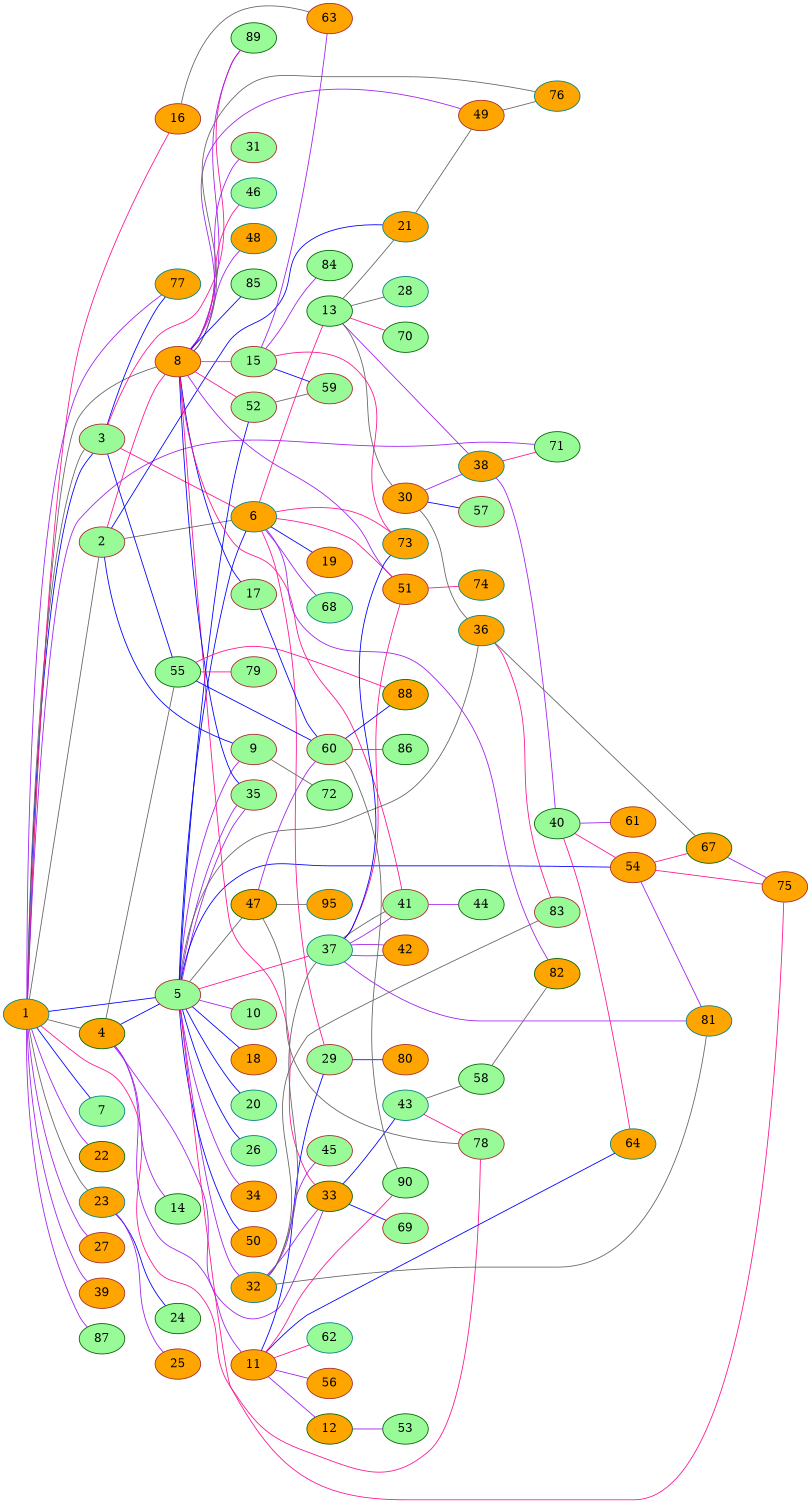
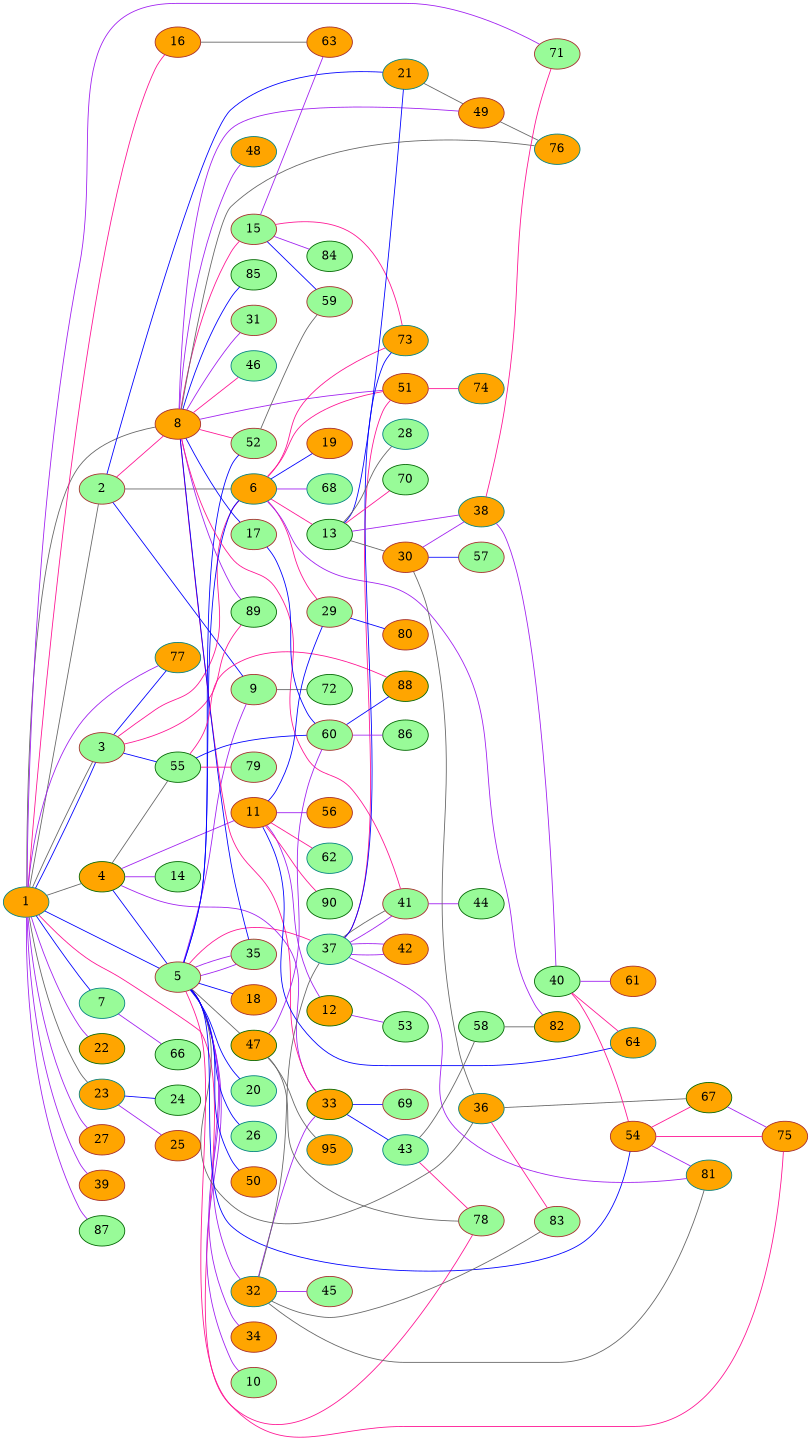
edge "21" -- "13": color gray40 -> blue
node "71": color darkgreen -> brown
edge "60" -- "90": removed
node "66": added
